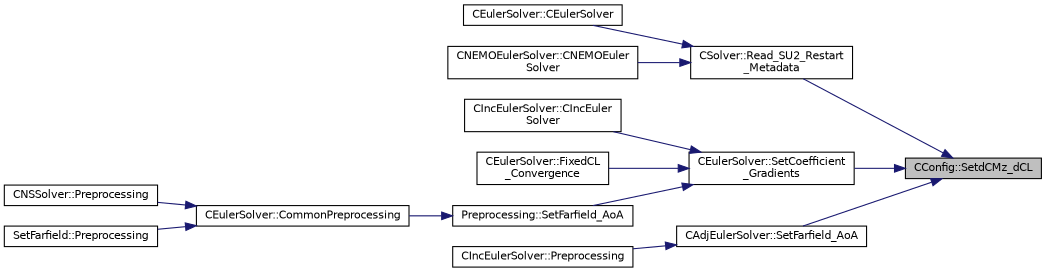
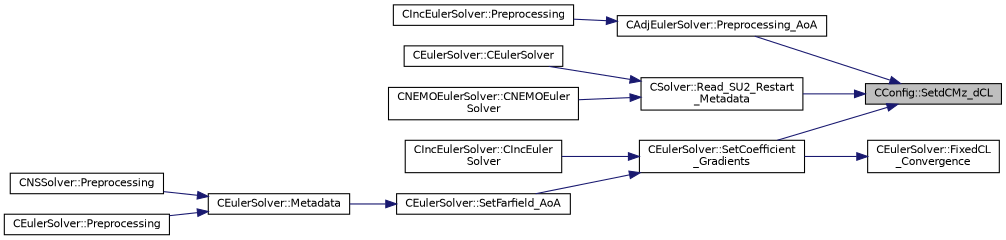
edge "CEulerSolver::FixedCL _Convergence" -> "CEulerSolver::SetCoefficient _Gradients": reversed
node "CEulerSolver::CommonPreprocessing": label "CEulerSolver::CommonPreprocessing" -> "CEulerSolver::Metadata"
node "Preprocessing::SetFarfield_AoA": label "Preprocessing::SetFarfield_AoA" -> "CEulerSolver::SetFarfield_AoA"
node "SetFarfield::Preprocessing": label "SetFarfield::Preprocessing" -> "CEulerSolver::Preprocessing"
node "CAdjEulerSolver::SetFarfield_AoA": label "CAdjEulerSolver::SetFarfield_AoA" -> "CAdjEulerSolver::Preprocessing_AoA"
